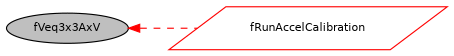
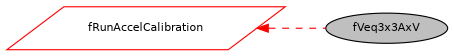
edge "fRunAccelCalibration" -> "fVeq3x3AxV": reversed
